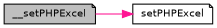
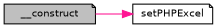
node "__setPHPExcel": label "__setPHPExcel" -> "__construct"
